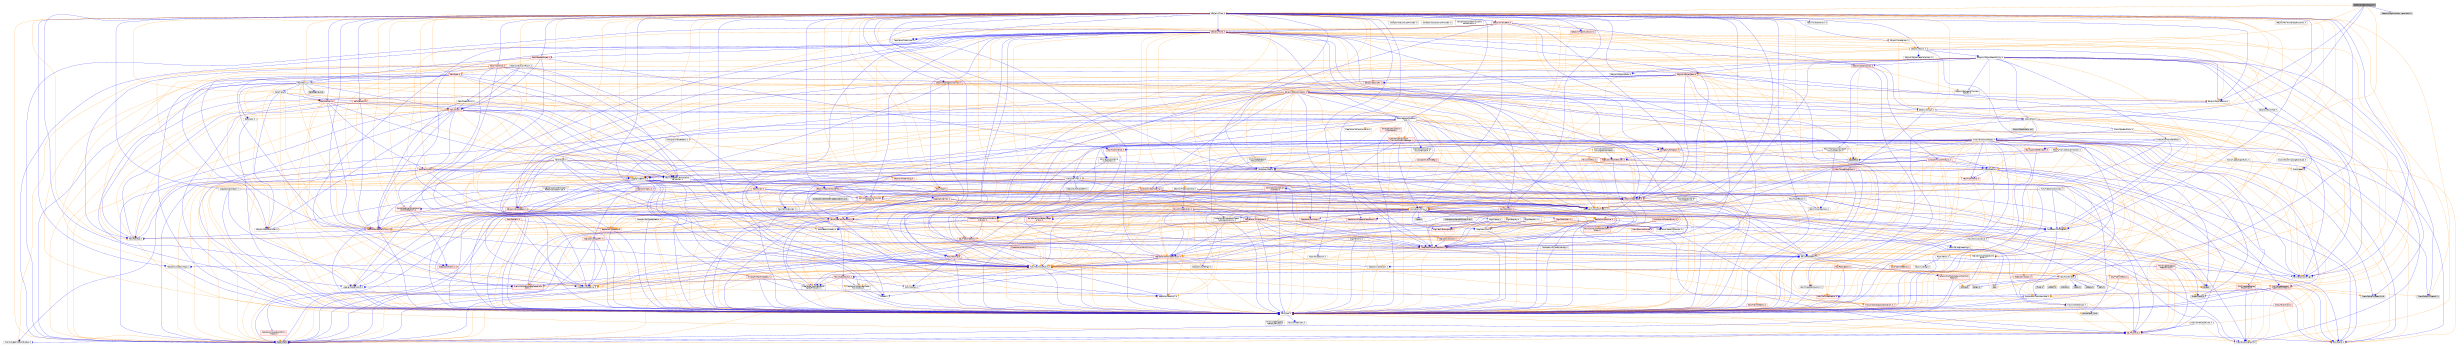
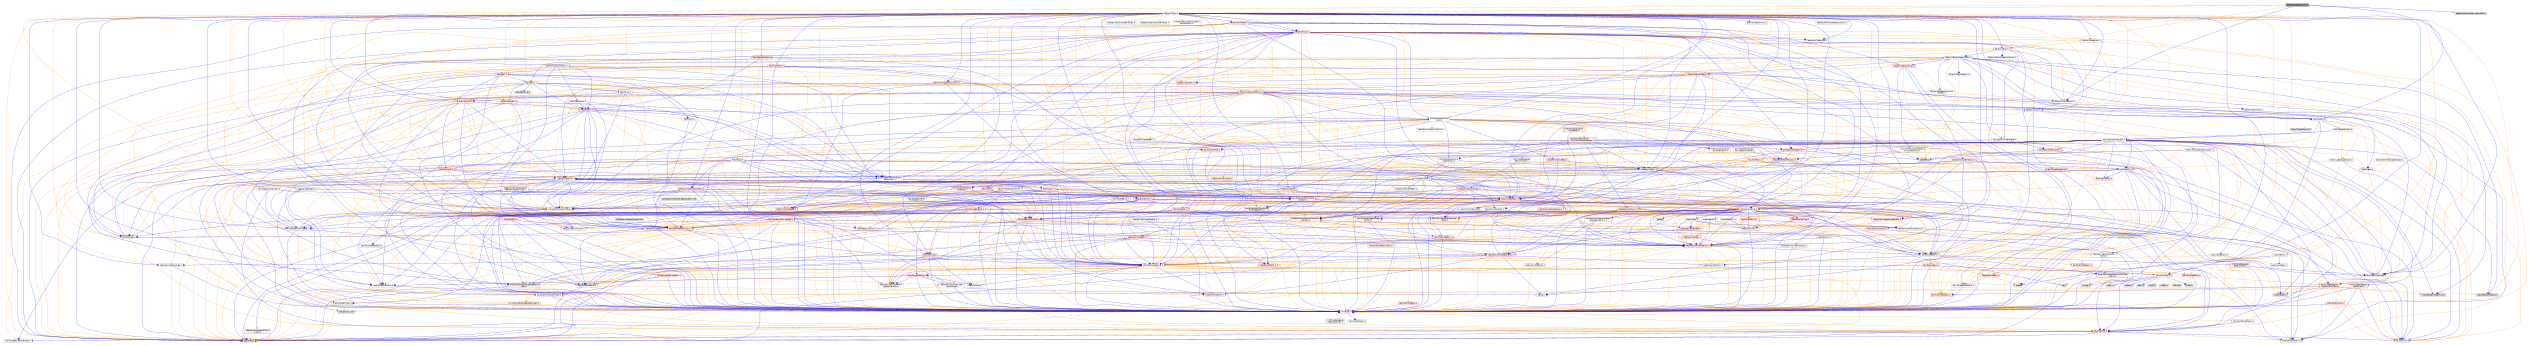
node "UObject/PropertyVisitor.h": removed
edge "Internationalization /TextLocalizationManager.h" -> "Templates/Function.h": added
